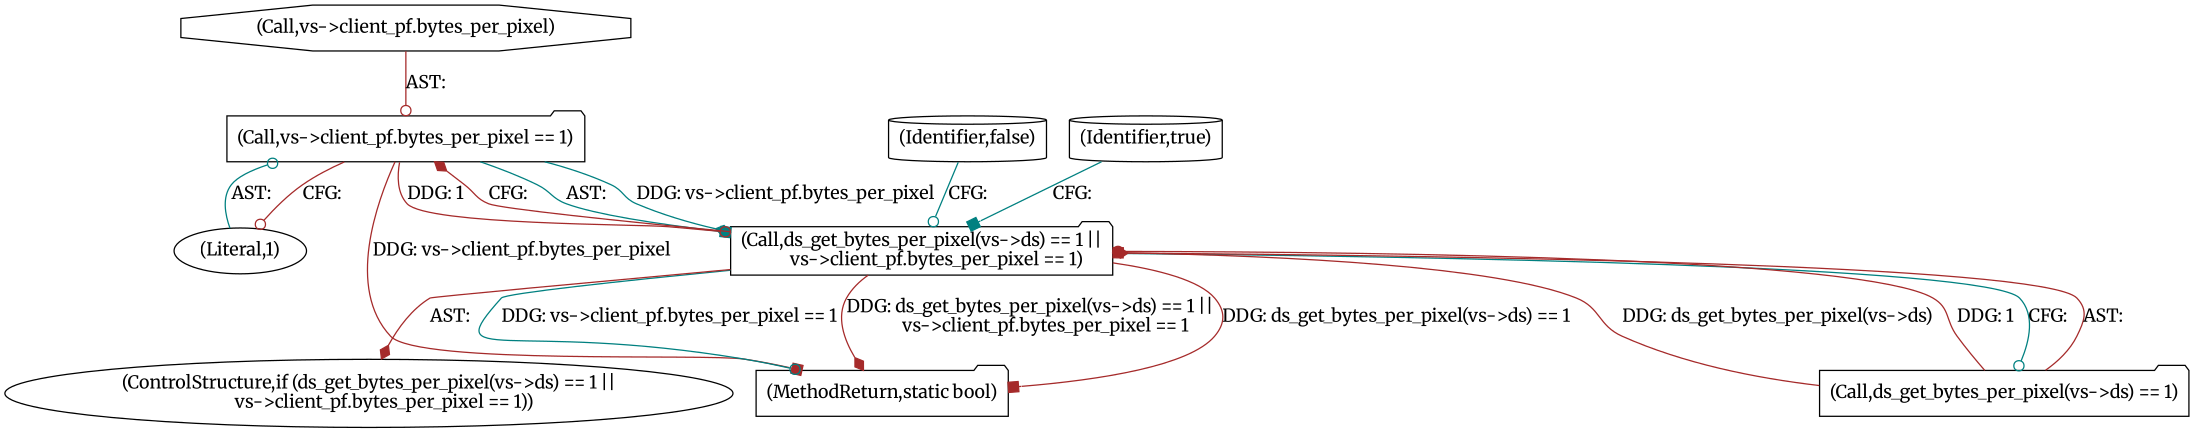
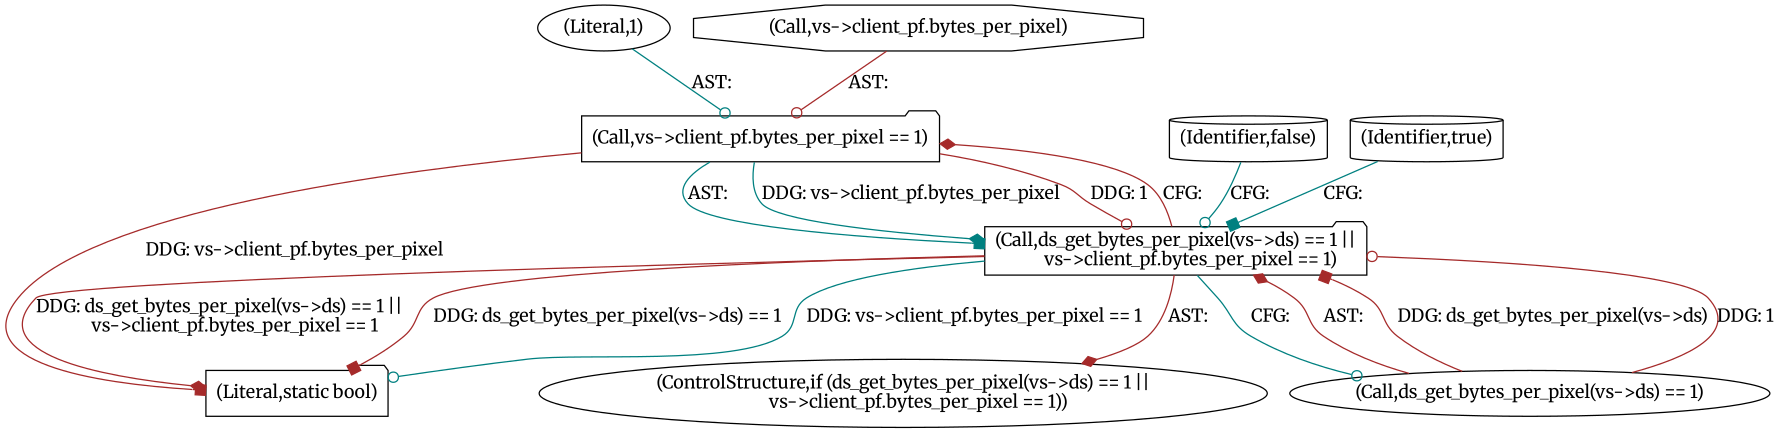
edge "(Call,vs->client_pf.bytes_per_pixel == 1)" -> "(Literal,1)": removed, label "CFG:"
node "(MethodReturn,static bool)": label "(MethodReturn,static bool)" -> "(Literal,static bool)"
node "(Call,ds_get_bytes_per_pixel(vs->ds) == 1)": shape folder -> ellipse
